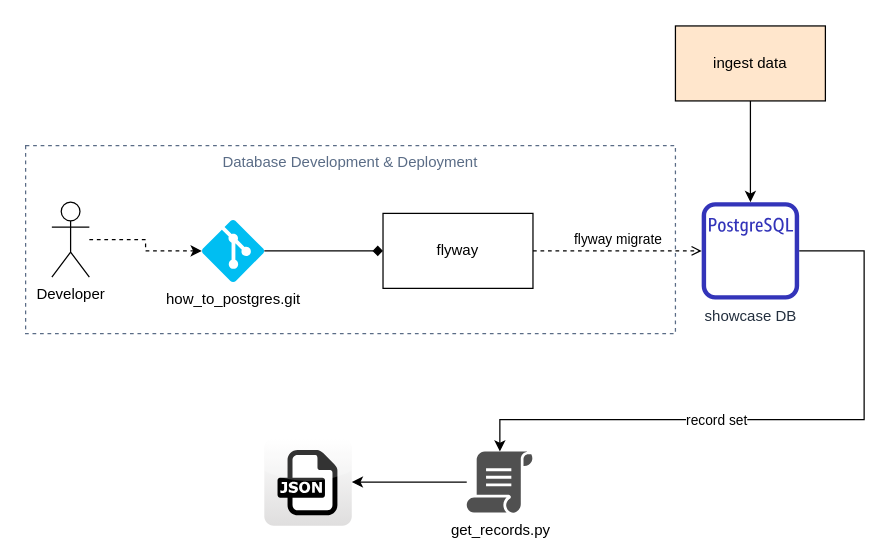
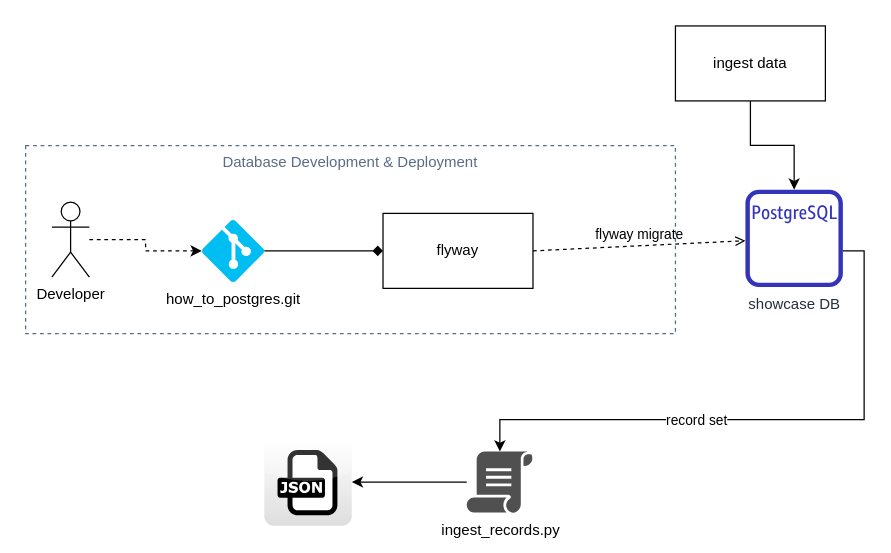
node "ingest data": fillcolor #ffe6cc -> #ffffff
node "showcase DB": moved (751, 251) -> (794, 238)
node "get_records.py": label "get_records.py" -> "ingest_records.py"
